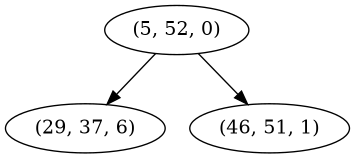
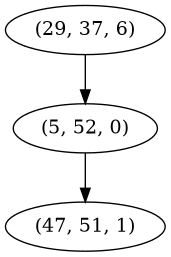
edge "(5, 52, 0)" -> "(29, 37, 6)": reversed
node "(46, 51, 1)": label "(46, 51, 1)" -> "(47, 51, 1)"
